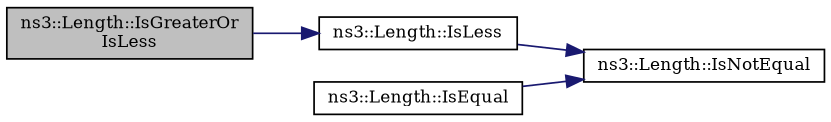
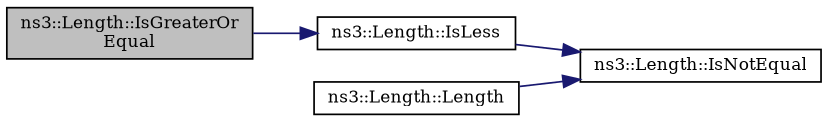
node "ns3::Length::IsGreaterOr IsLess": label "ns3::Length::IsGreaterOr IsLess" -> "ns3::Length::IsGreaterOr Equal"
node "ns3::Length::IsEqual": label "ns3::Length::IsEqual" -> "ns3::Length::Length"
